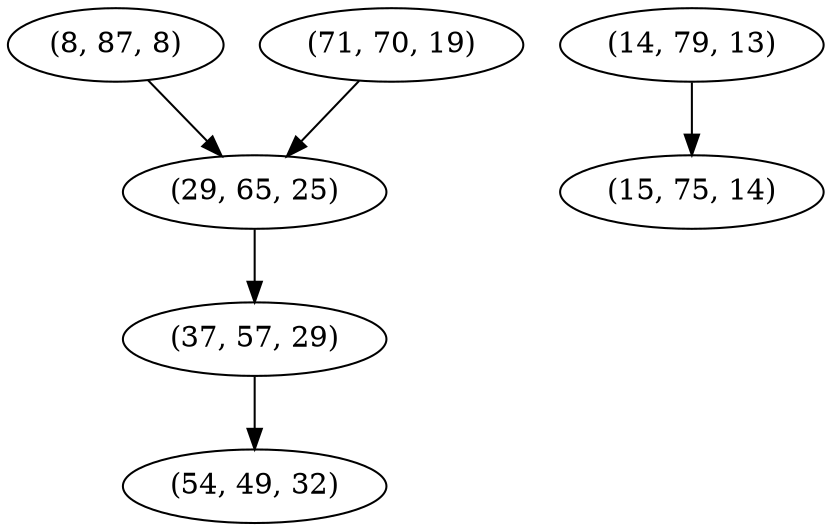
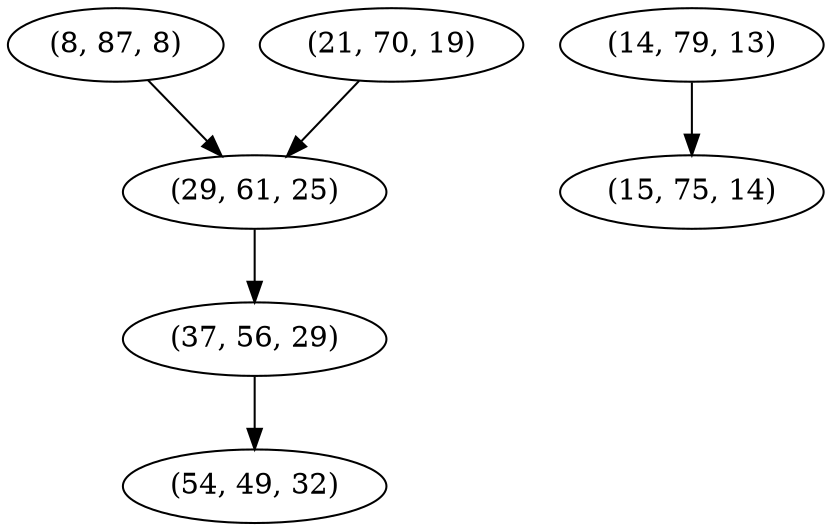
node "(71, 70, 19)": label "(71, 70, 19)" -> "(21, 70, 19)"
node "(29, 65, 25)": label "(29, 65, 25)" -> "(29, 61, 25)"
node "(37, 57, 29)": label "(37, 57, 29)" -> "(37, 56, 29)"
